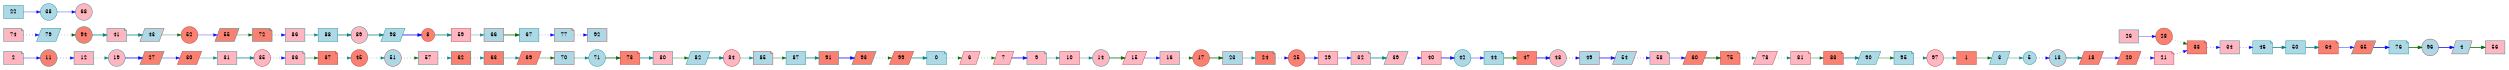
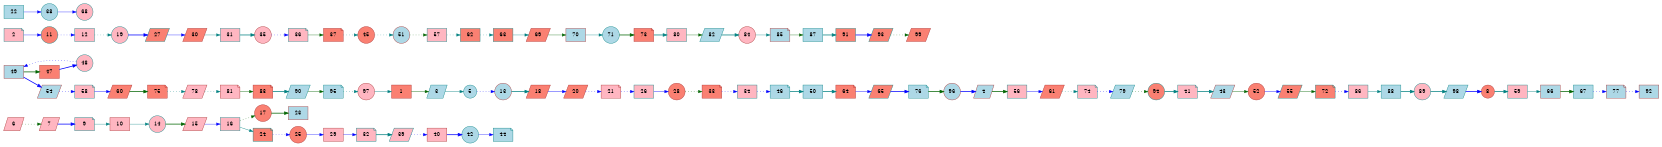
node "59": color brown -> teal
edge "21" -> "33": now "21" -> "26"
node "0": removed
edge "23" -> "24": now "16" -> "24"
edge "44" -> "47": now "49" -> "47"
node "61": added
